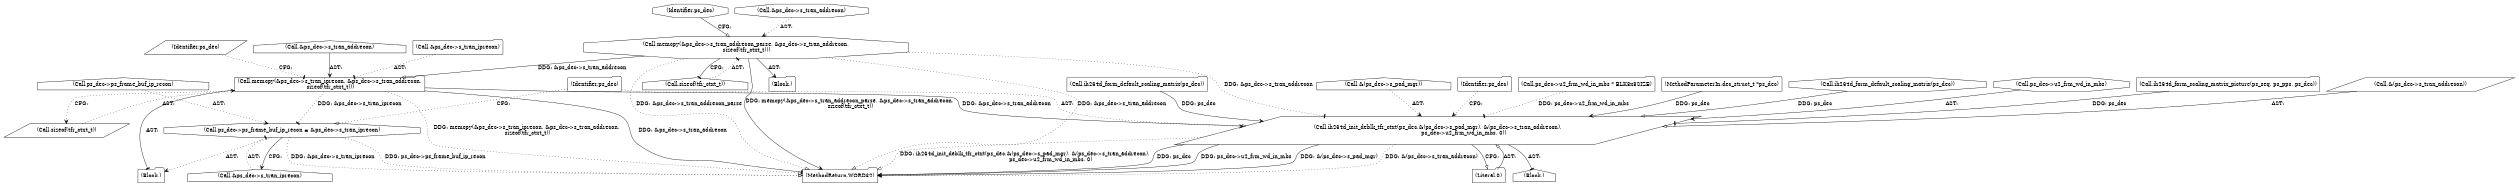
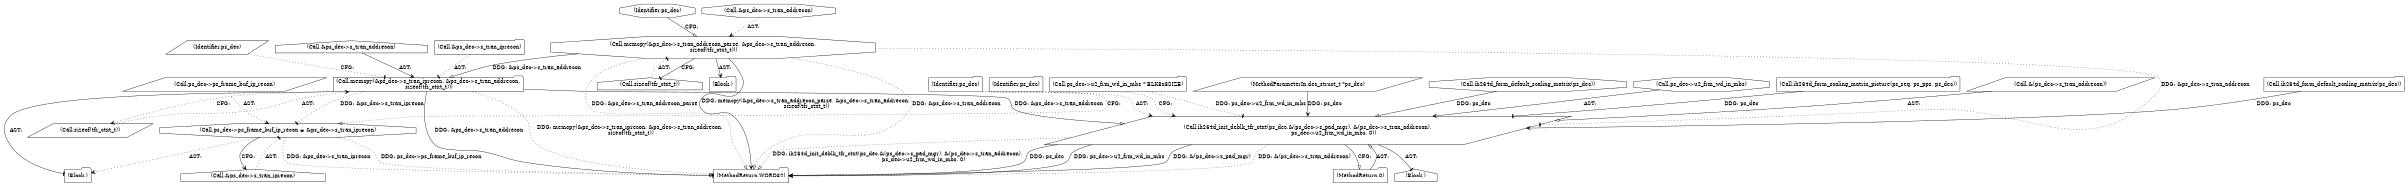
node "(Call,ps_dec->ps_frame_buf_ip_recon)": shape house -> parallelogram
node "(Call,&(ps_dec->s_pad_mgr))": removed
node "(MethodParameterIn,dec_struct_t *ps_dec)": shape folder -> parallelogram
node "(Literal,0)": label "(Literal,0)" -> "(MethodReturn,0)"
